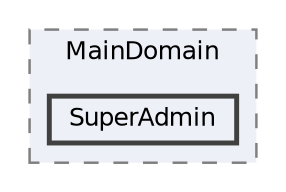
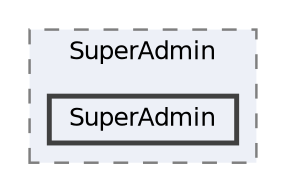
cluster "MainDomain": label "MainDomain" -> "SuperAdmin"
